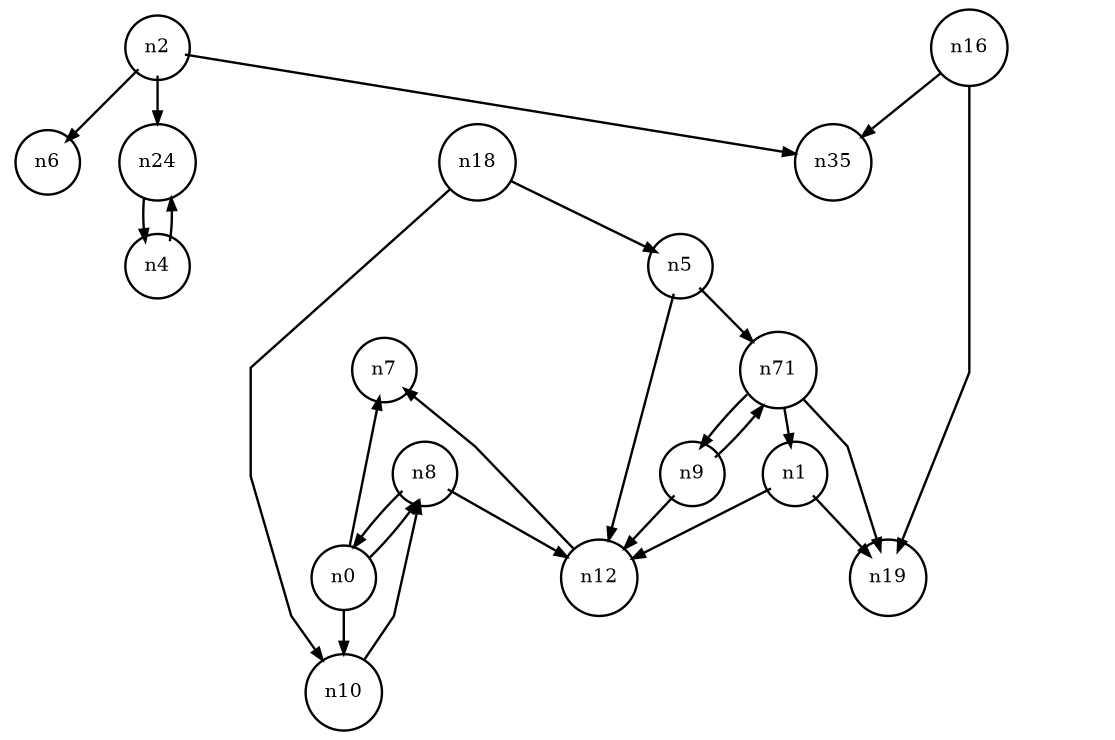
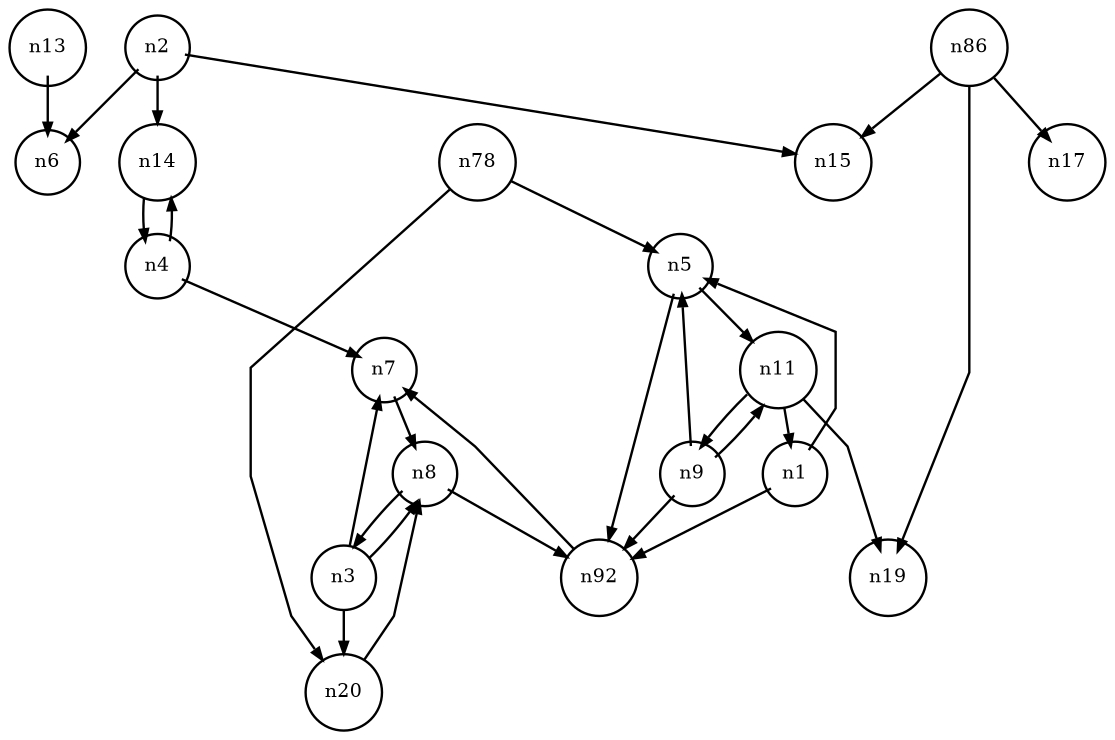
node "n13": added
node "n16": label "n16" -> "n86"
node "n24": label "n24" -> "n14"
node "n18": label "n18" -> "n78"
node "n35": label "n35" -> "n15"
node "n17": added
edge "n4" -> "n7": added
node "n71": label "n71" -> "n11"
edge "n9" -> "n5": added
edge "n7" -> "n8": added
edge "n1" -> "n19": now "n1" -> "n5"
node "n0": label "n0" -> "n3"
node "n12": label "n12" -> "n92"
node "n10": label "n10" -> "n20"
